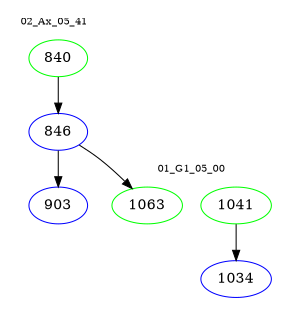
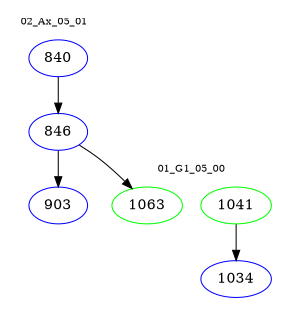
cluster "02_Ax_05_41": label "02_Ax_05_41" -> "02_Ax_05_01"
node "840": color green -> blue
